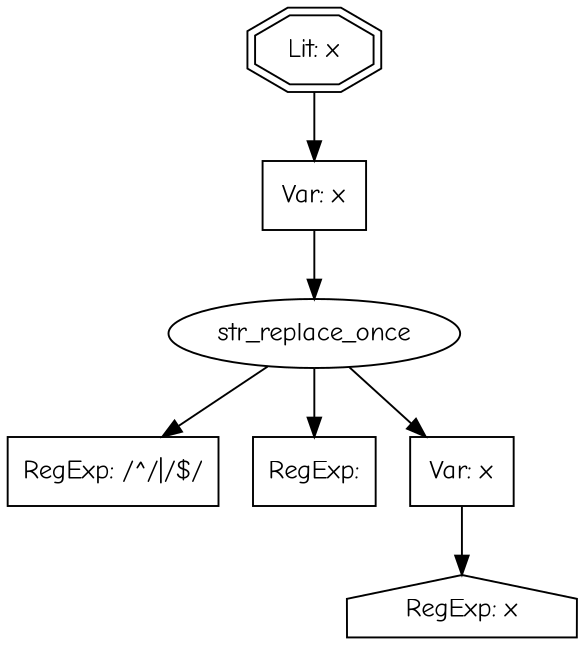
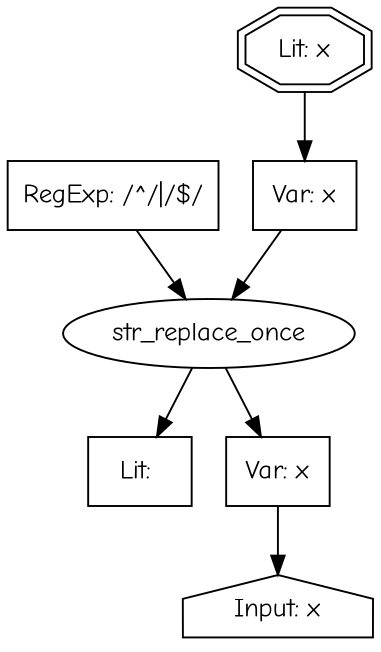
edge "str_replace_once" -> "RegExp: /^/|/$/": reversed
node "RegExp:": label "RegExp:" -> "Lit:"
node "RegExp: x": label "RegExp: x" -> "Input: x"
